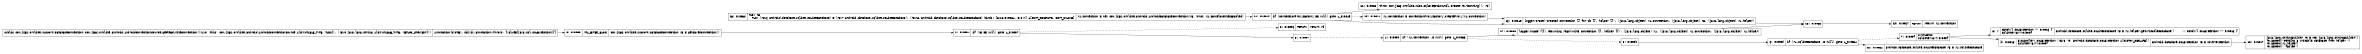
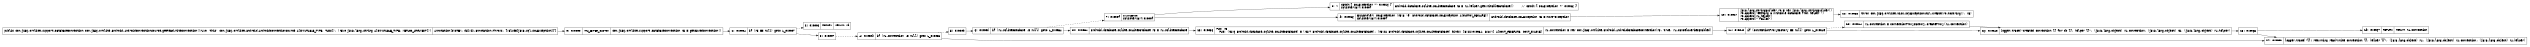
edge "14: 0x0042" -> "11: 0x0033": now "10: 0x0017" -> "11: 0x0033"
edge "17: 0x005a" -> "18: 0x0065": reversed
edge "12: 0x0034" -> "13: 0x0036": added
node "0: 0x0000": text "MTH_ENTER_BLOCK" -> "MTH_ENTER_CUSTOM"
